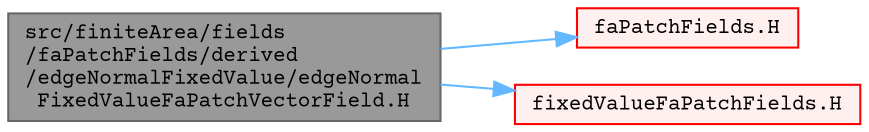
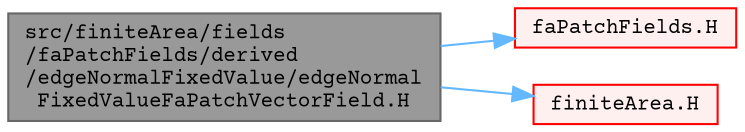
node "fixedValueFaPatchFields.H": label "fixedValueFaPatchFields.H" -> "finiteArea.H"
